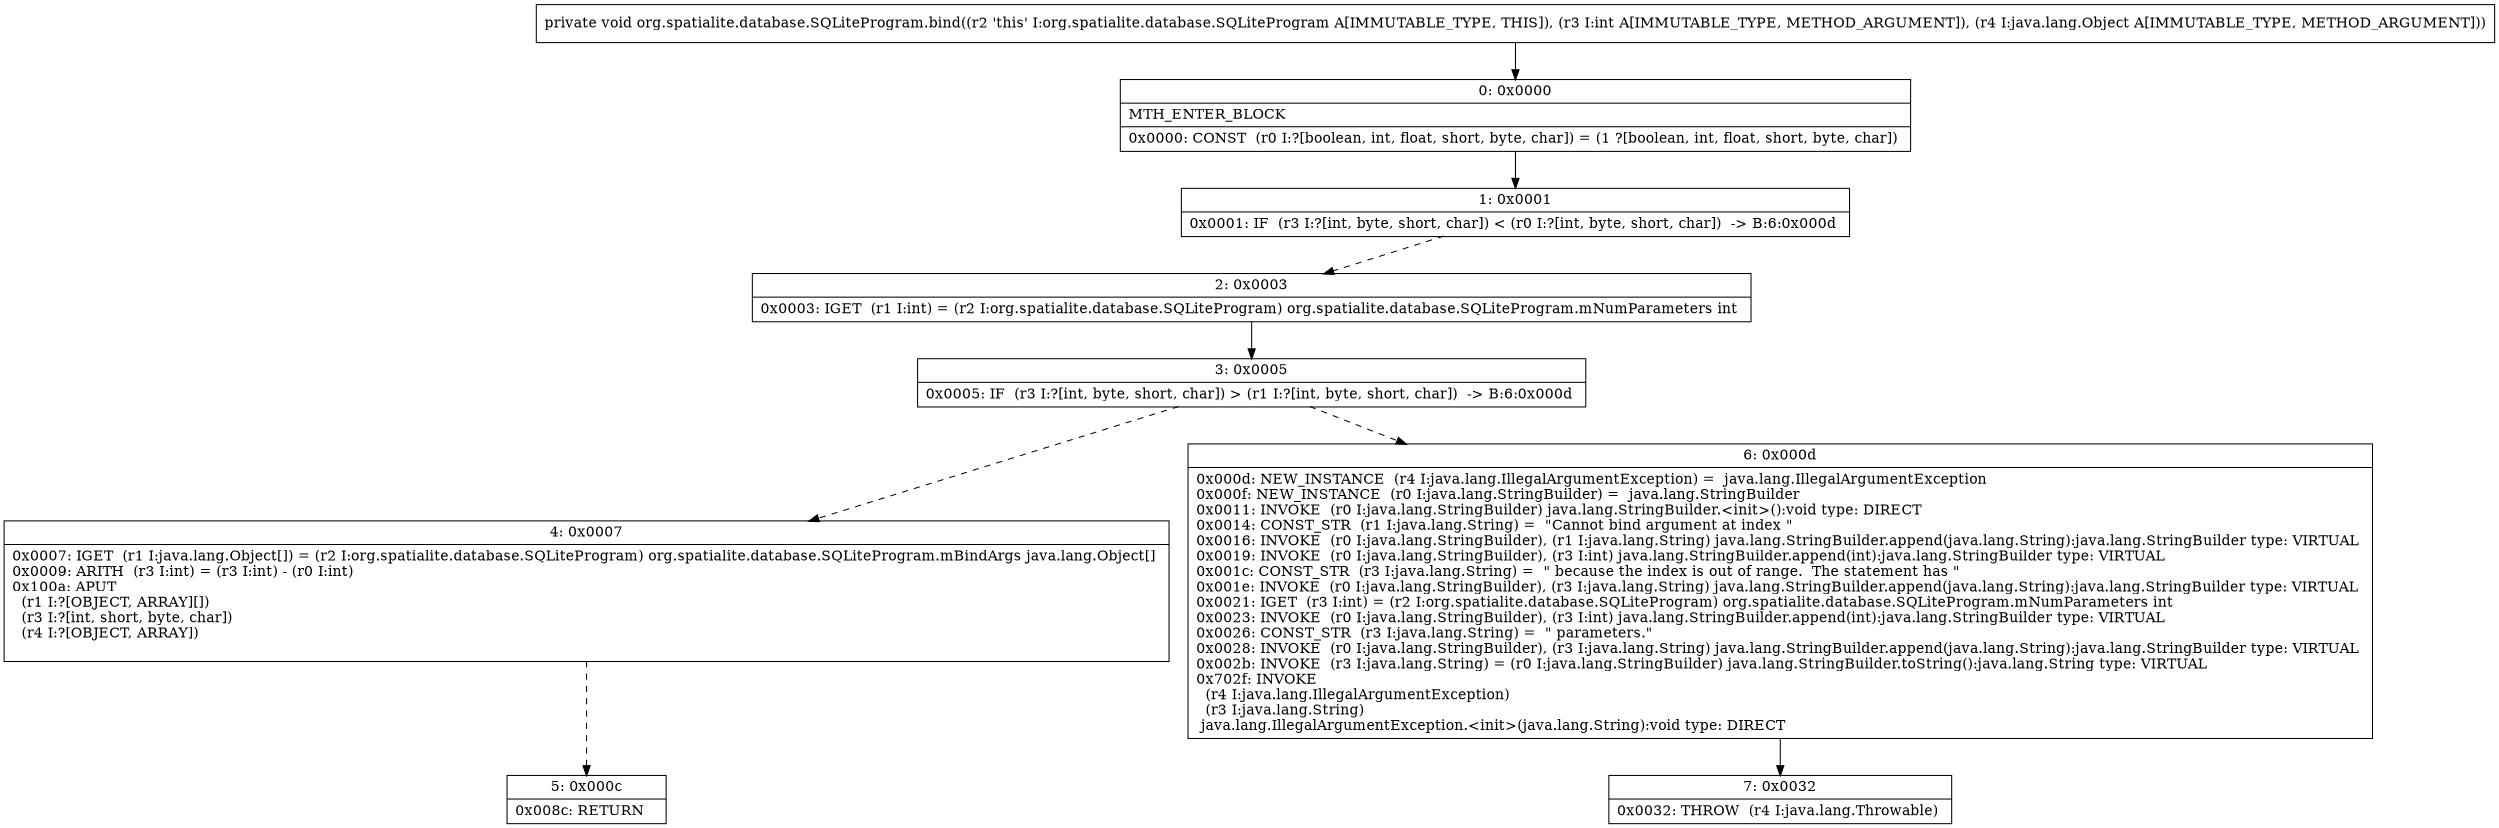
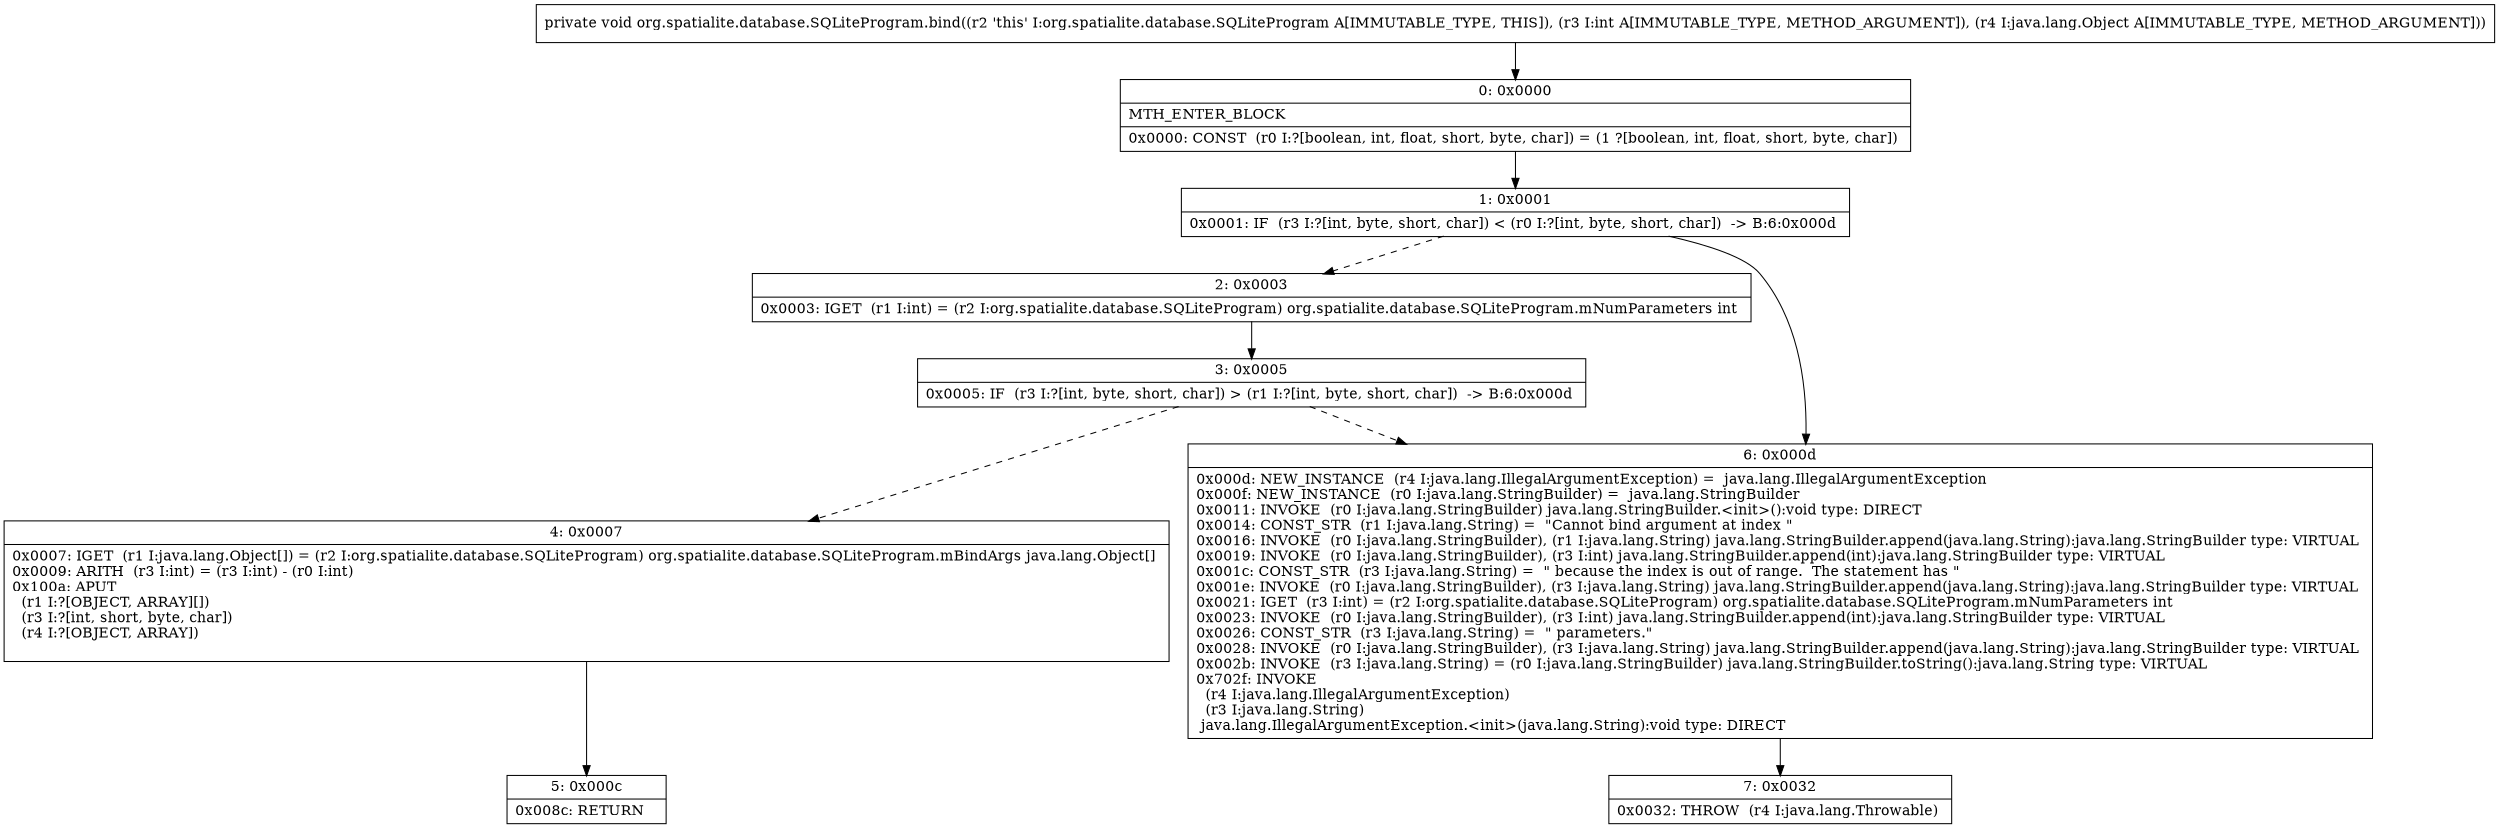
edge "1: 0x0001" -> "6: 0x000d": added
edge "4: 0x0007" -> "5: 0x000c": style dashed -> solid
